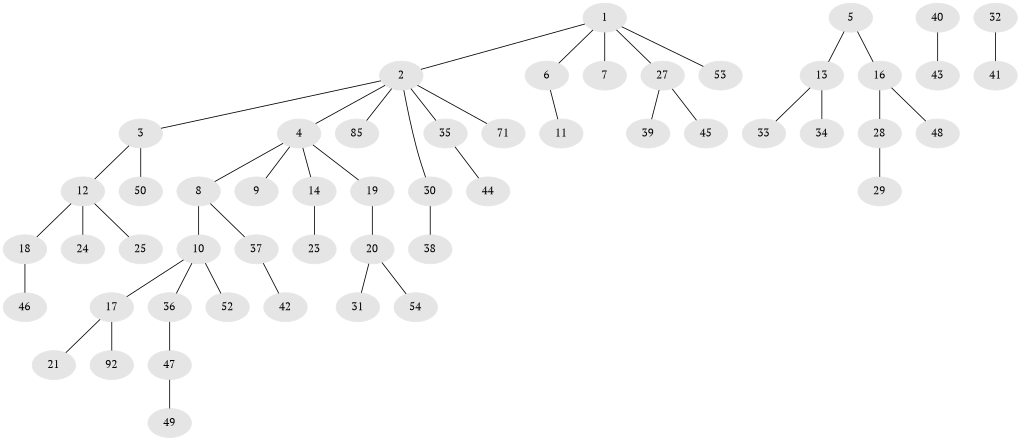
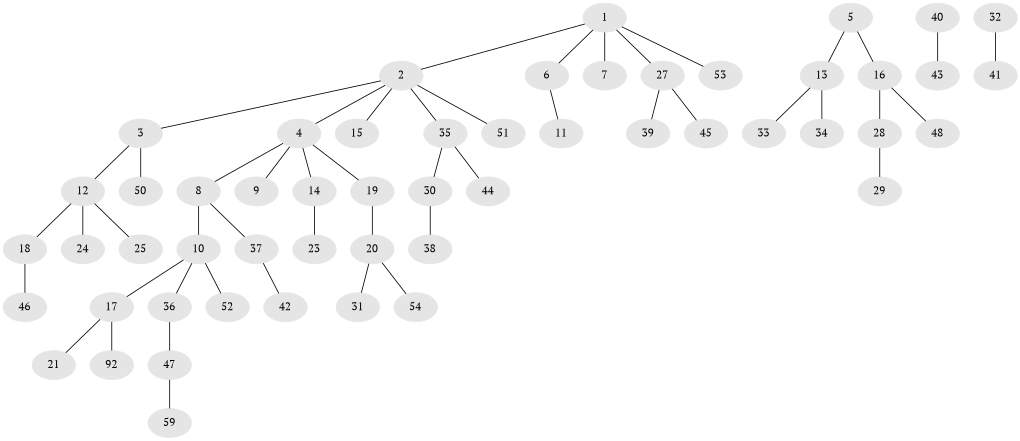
node "85": label "85" -> "15"
node "71": label "71" -> "51"
edge "2" -- "30": now "35" -- "30"
node "49": label "49" -> "59"
